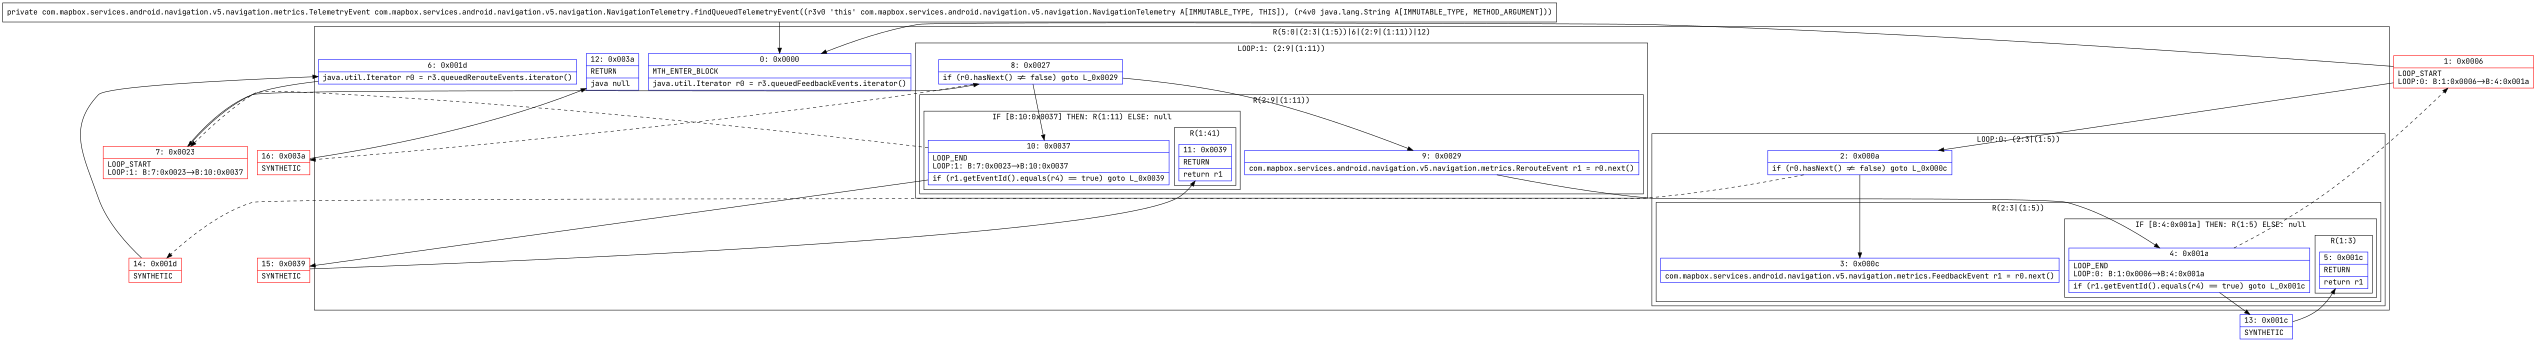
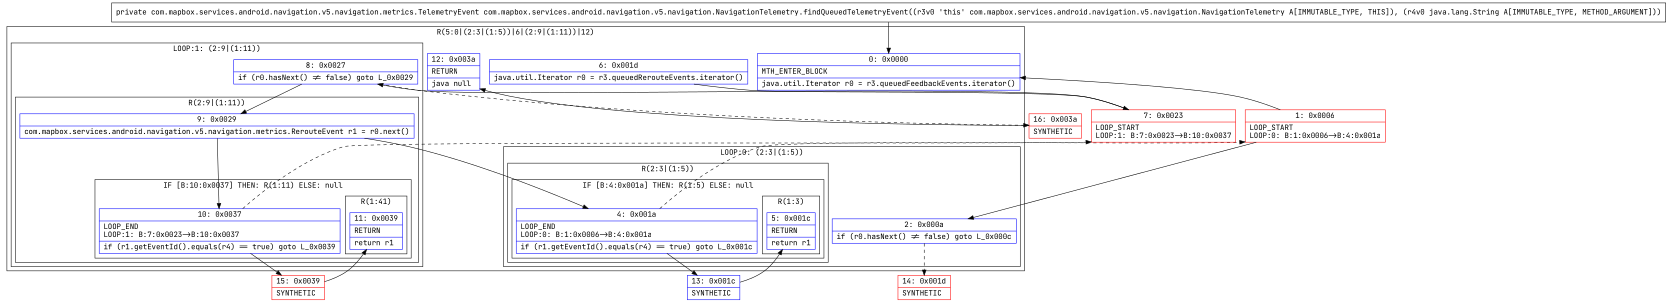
edge "14: 0x001d" -> "6: 0x001d": removed
edge "8: 0x0027" -> "10: 0x0037": now "9: 0x0029" -> "10: 0x0037"
node "3: 0x000c": removed
